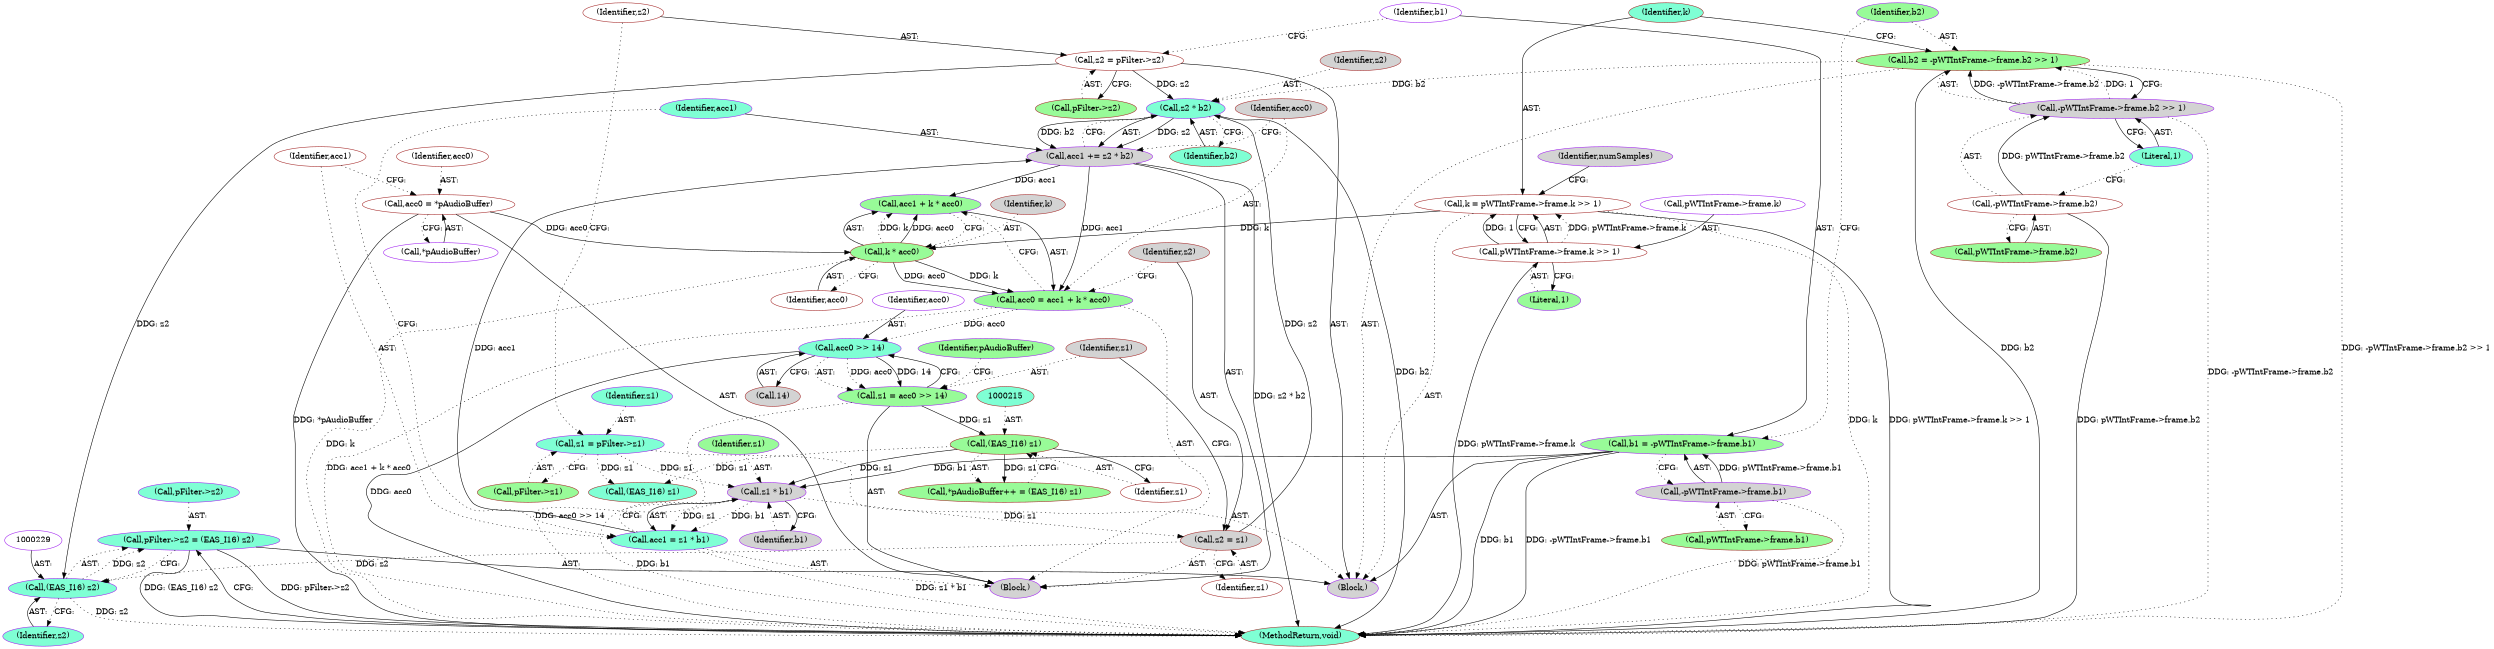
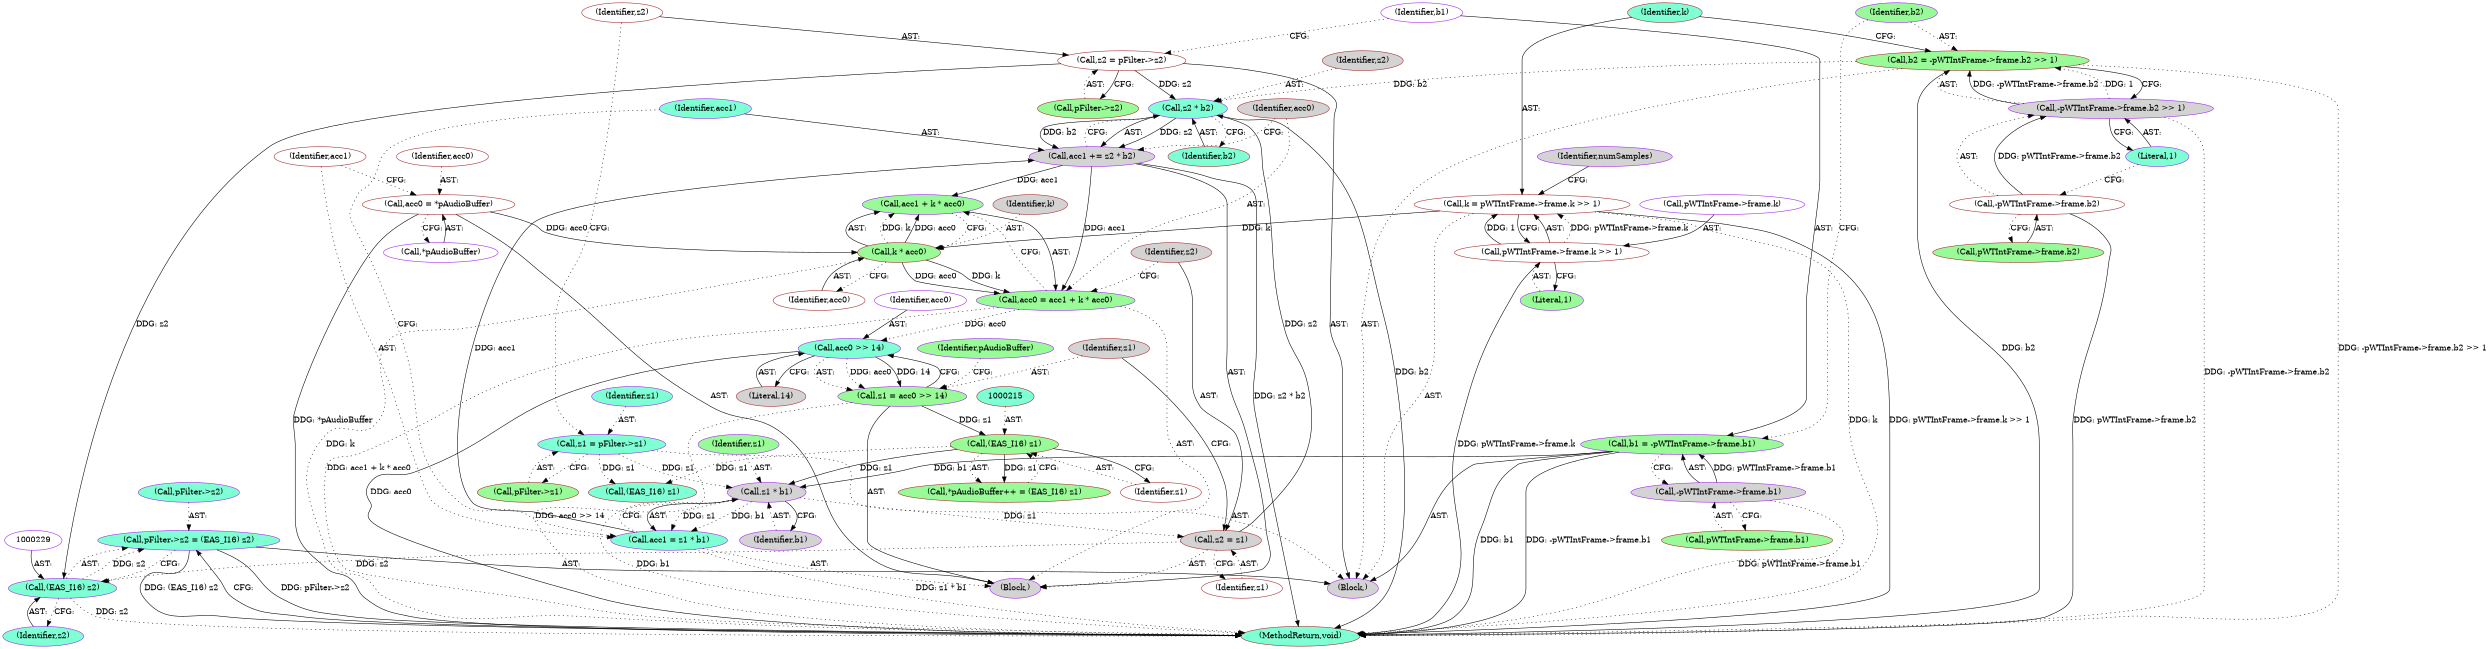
node "(Call,14)": label "(Call,14)" -> "(Literal,14)"
